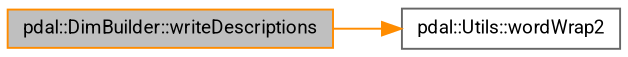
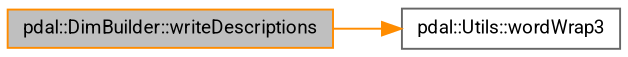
node "pdal::Utils::wordWrap2": label "pdal::Utils::wordWrap2" -> "pdal::Utils::wordWrap3"
